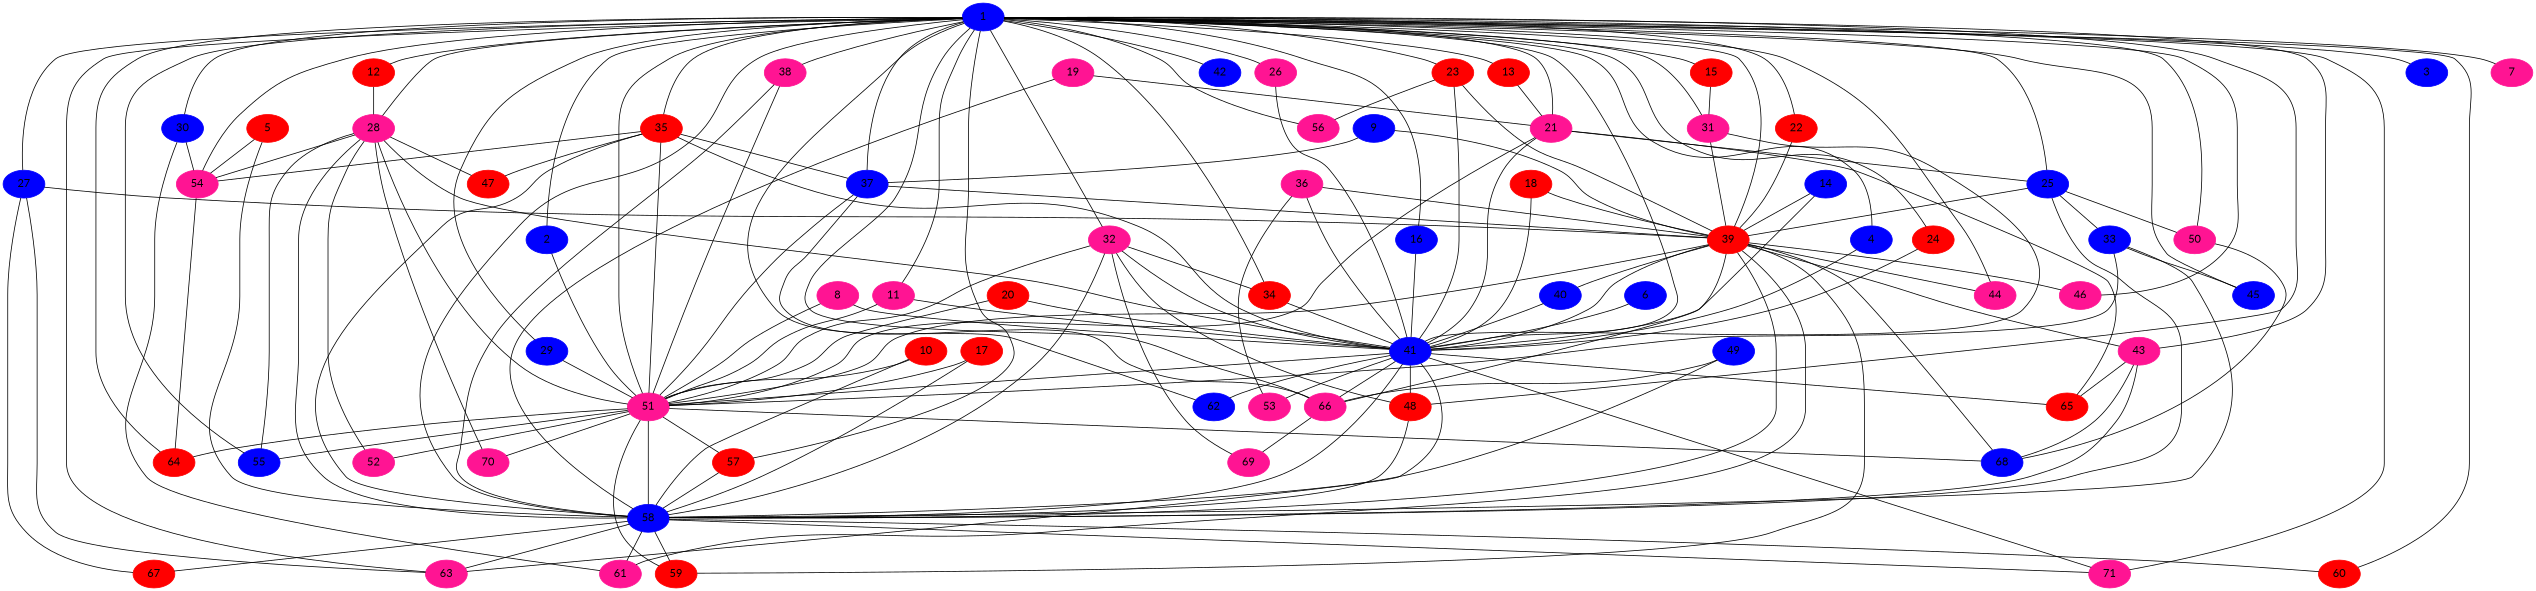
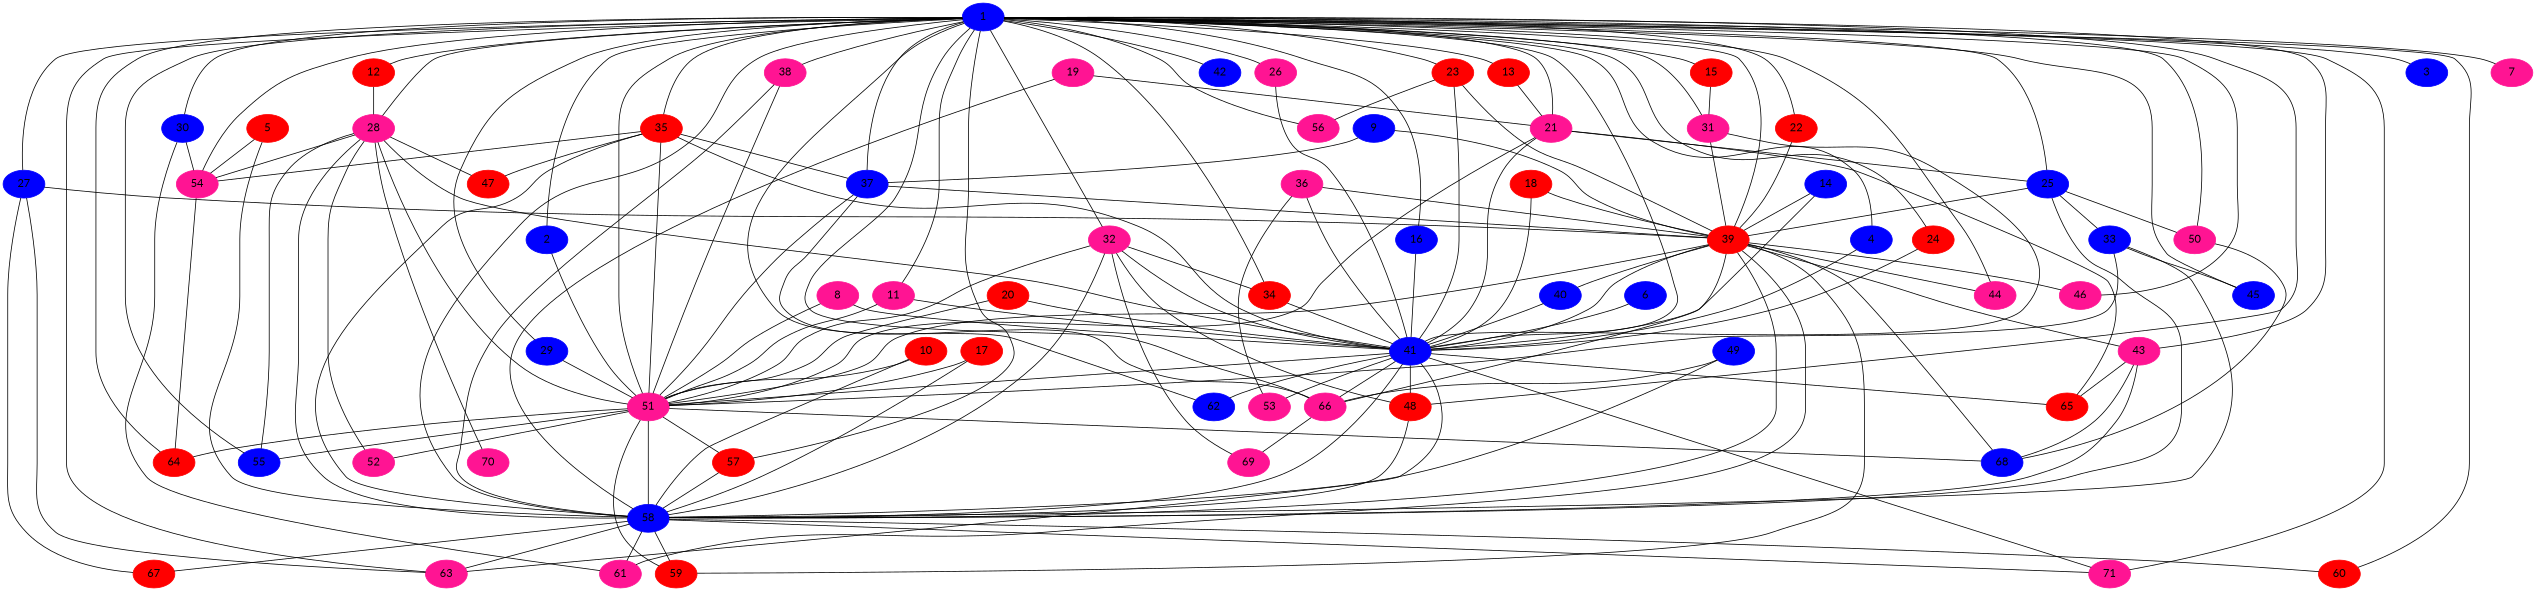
edge "51" -- "70": removed
